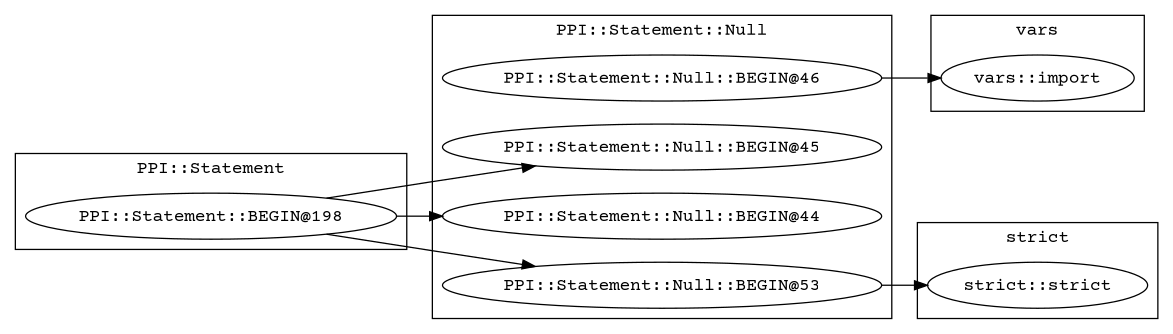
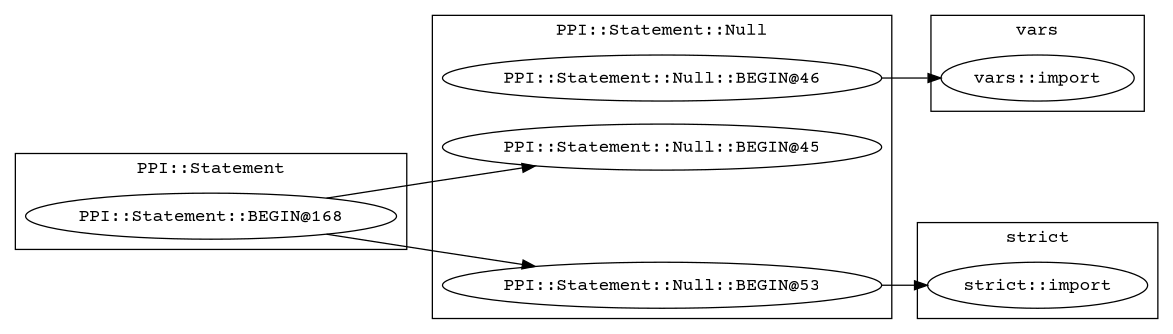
node "PPI::Statement::BEGIN@198": label "PPI::Statement::BEGIN@198" -> "PPI::Statement::BEGIN@168"
node "PPI::Statement::Null::BEGIN@44": removed
node "strict::strict": label "strict::strict" -> "strict::import"
